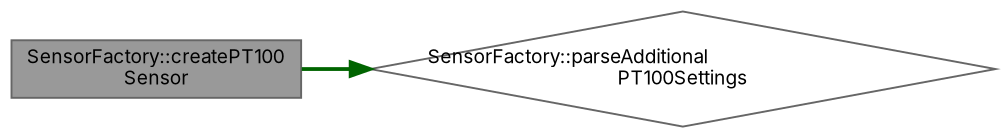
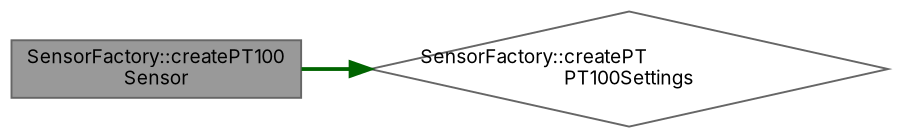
node "SensorFactory::parseAdditional PT100Settings": label "SensorFactory::parseAdditional PT100Settings" -> "SensorFactory::createPT PT100Settings"
